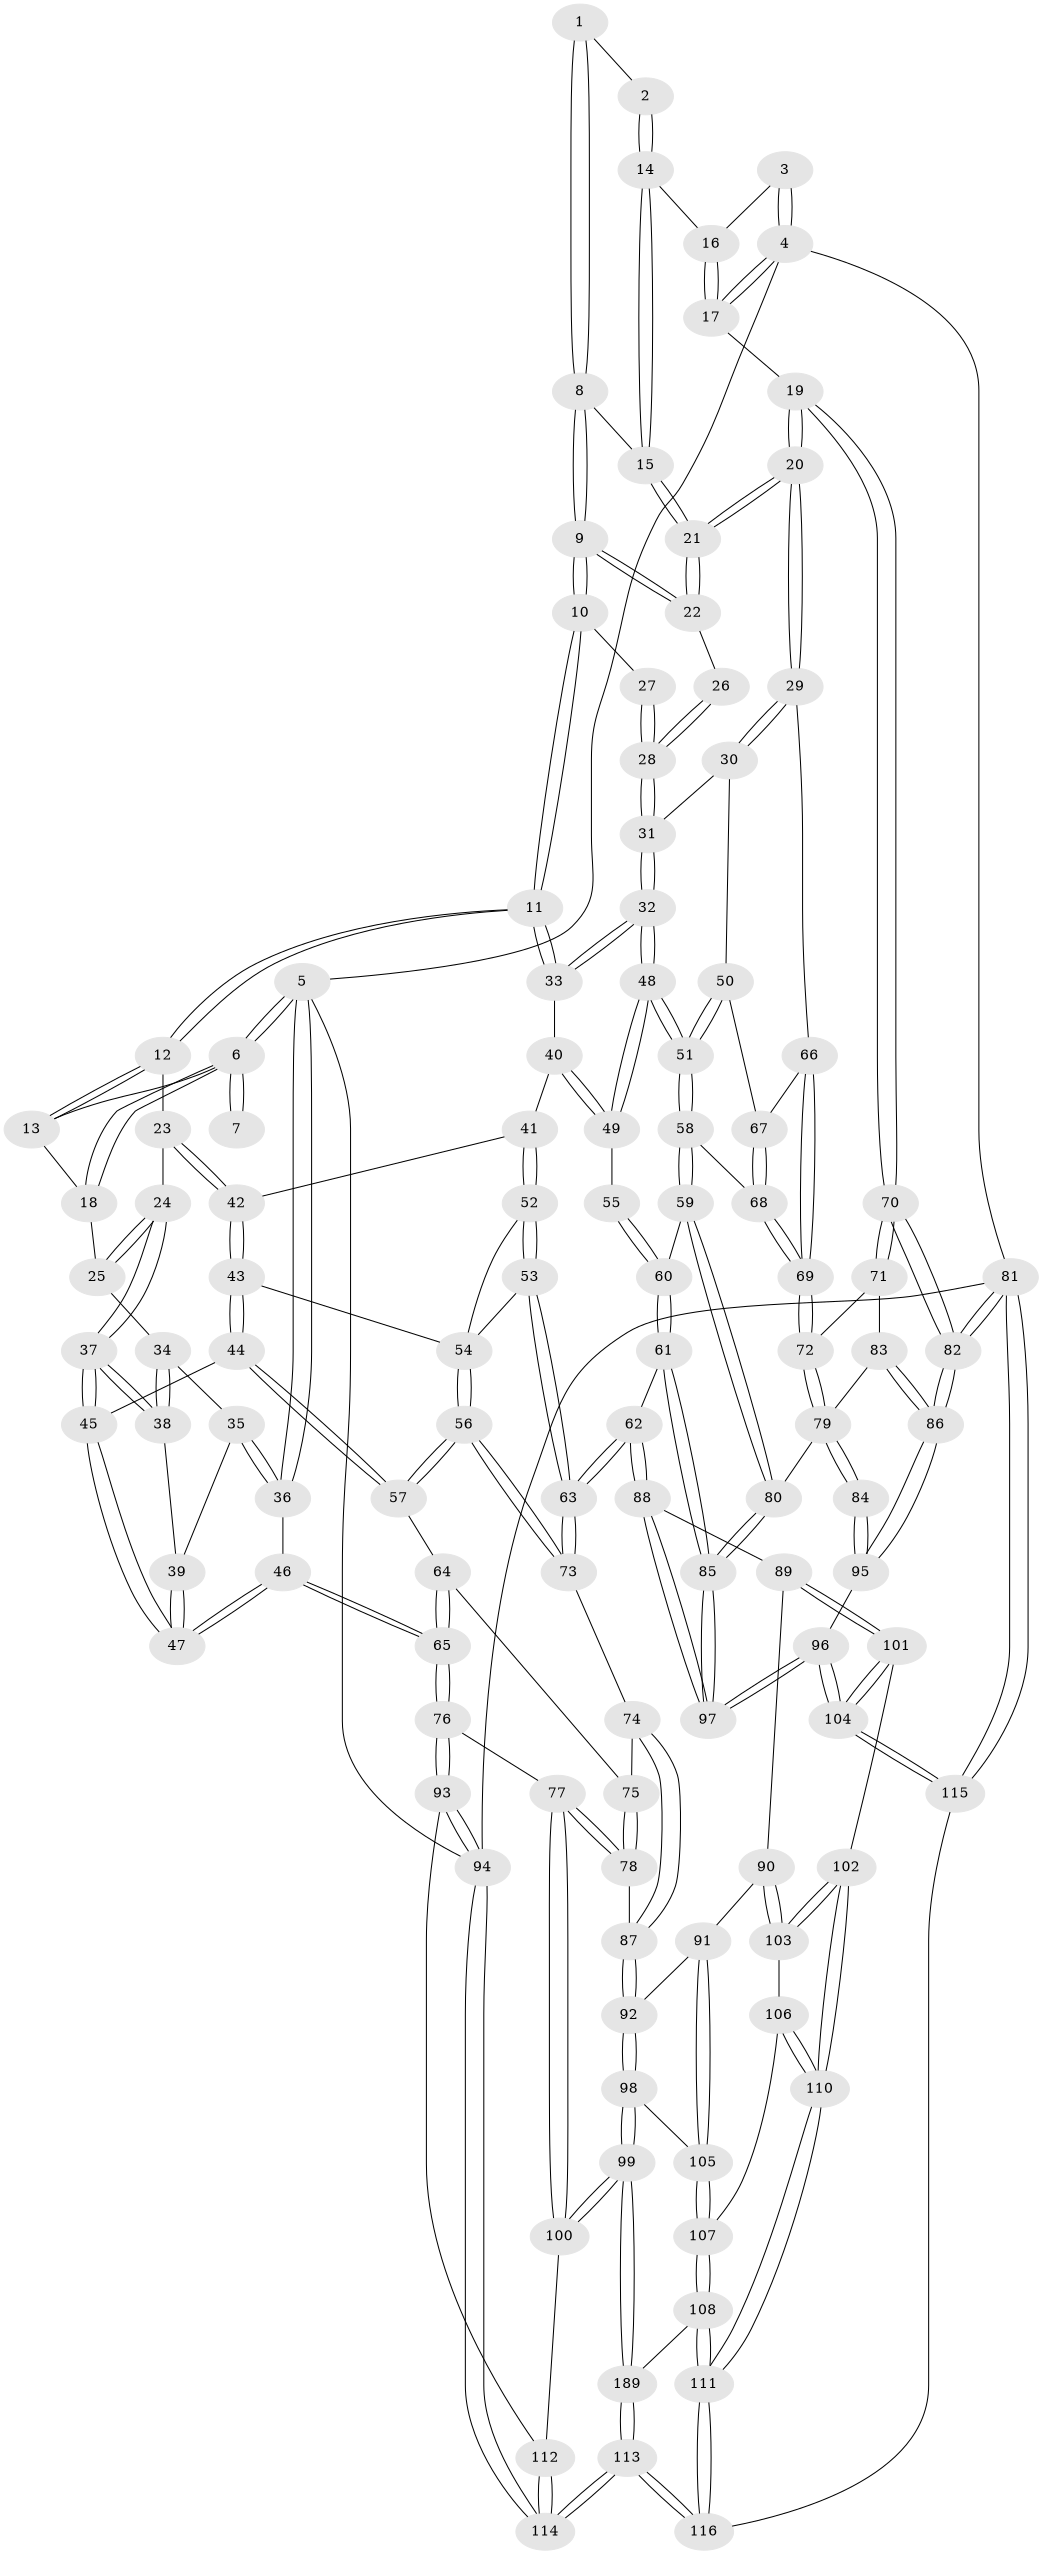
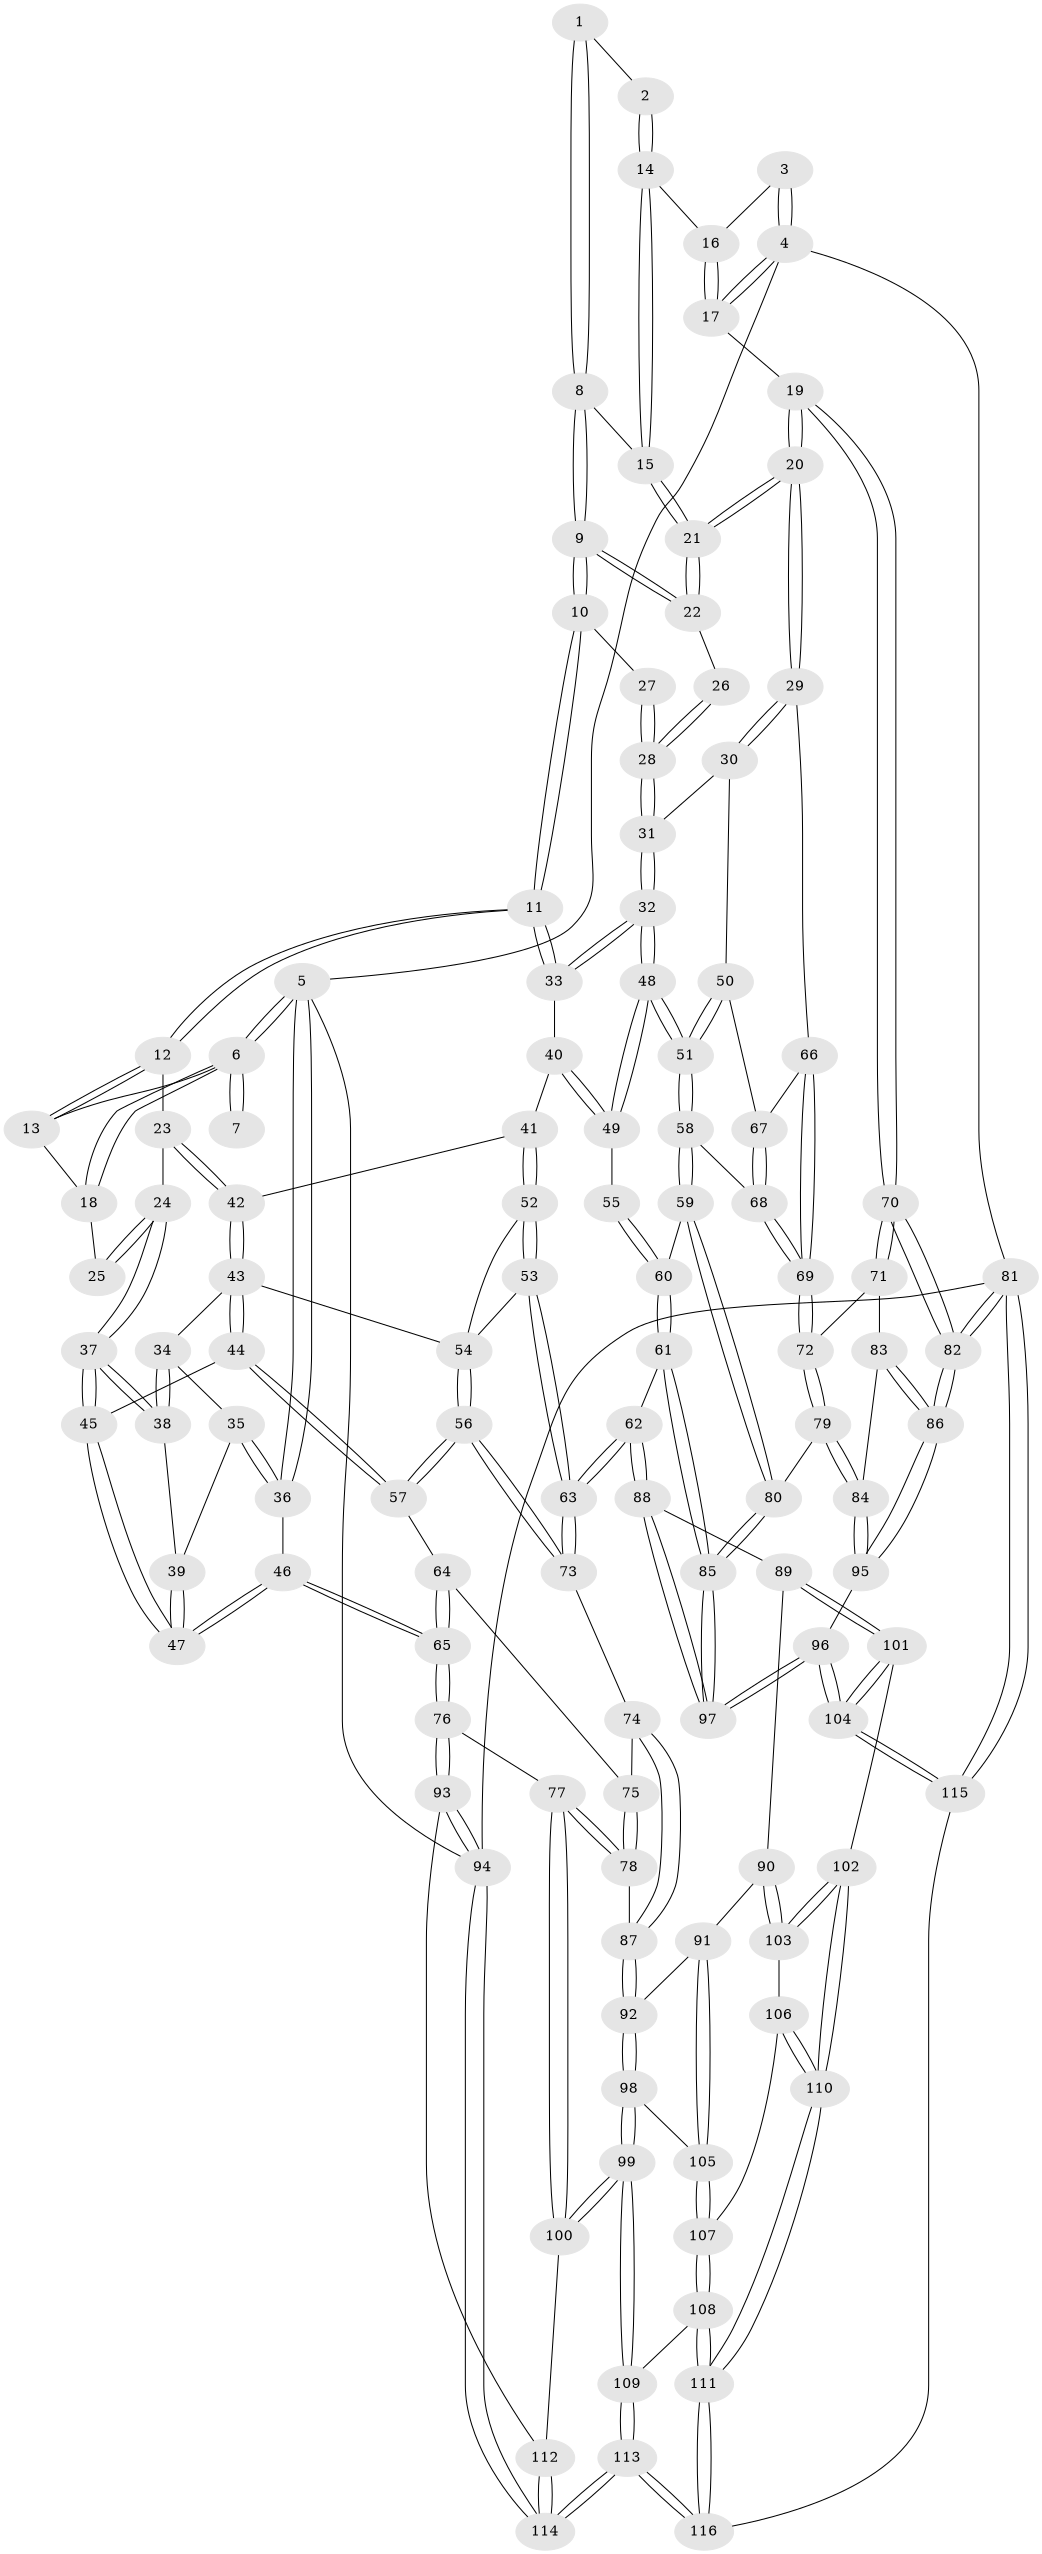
edge "25" -- "34": now "43" -- "34"
edge "83" -- "79": now "83" -- "84"
node "189": label "189" -> "109"
